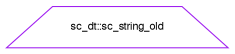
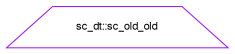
node "sc_dt::sc_string_old": label "sc_dt::sc_string_old" -> "sc_dt::sc_old_old"
